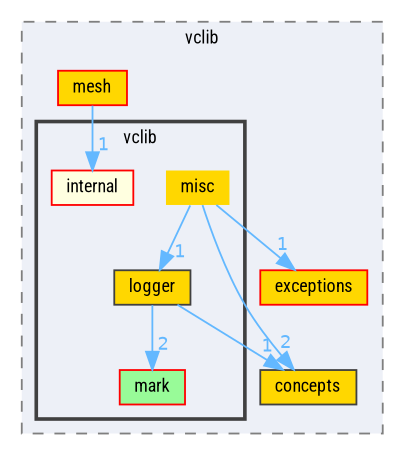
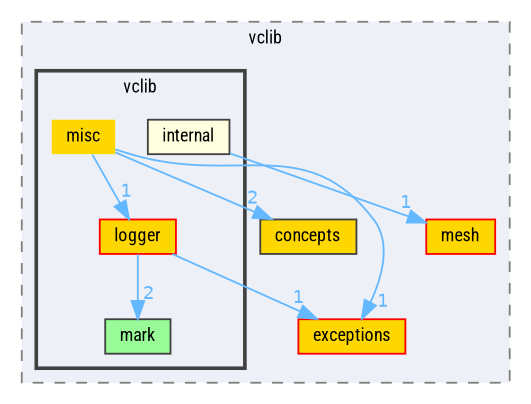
edge "mesh" -> "internal": reversed
node "internal": color red -> grey25
node "logger": color grey25 -> red
edge "logger" -> "concepts": now "logger" -> "exceptions"
node "mark": color red -> grey25
